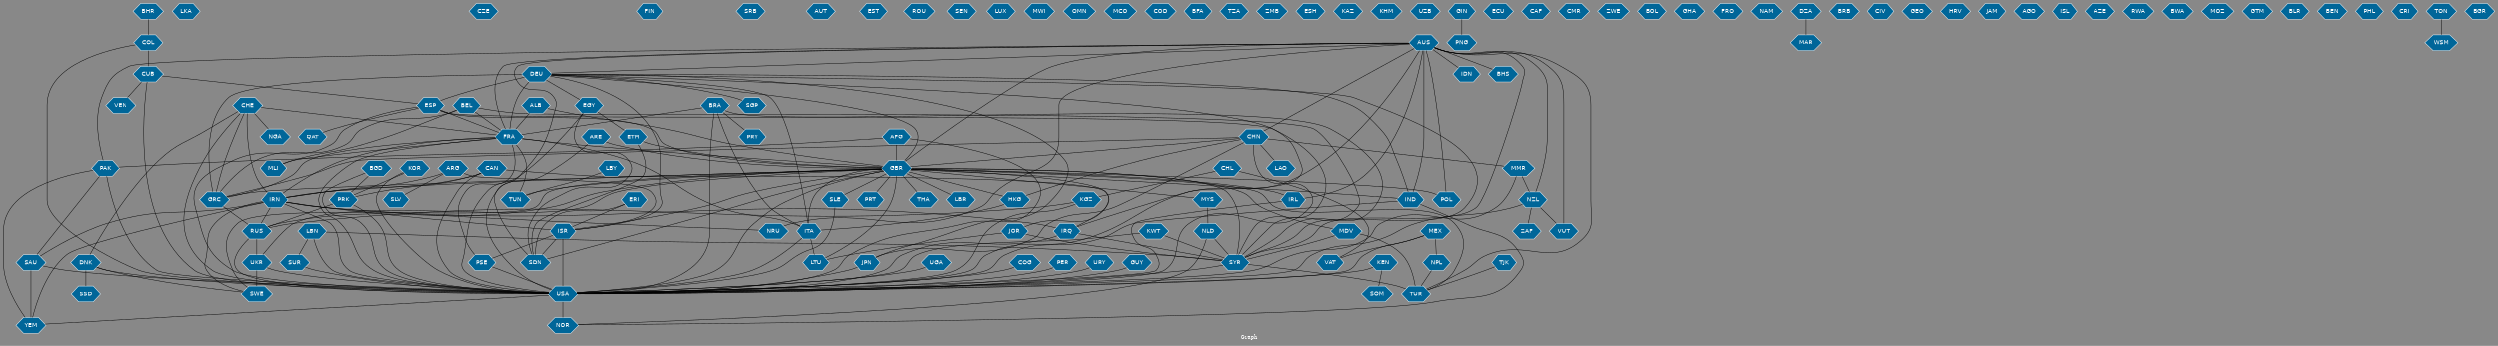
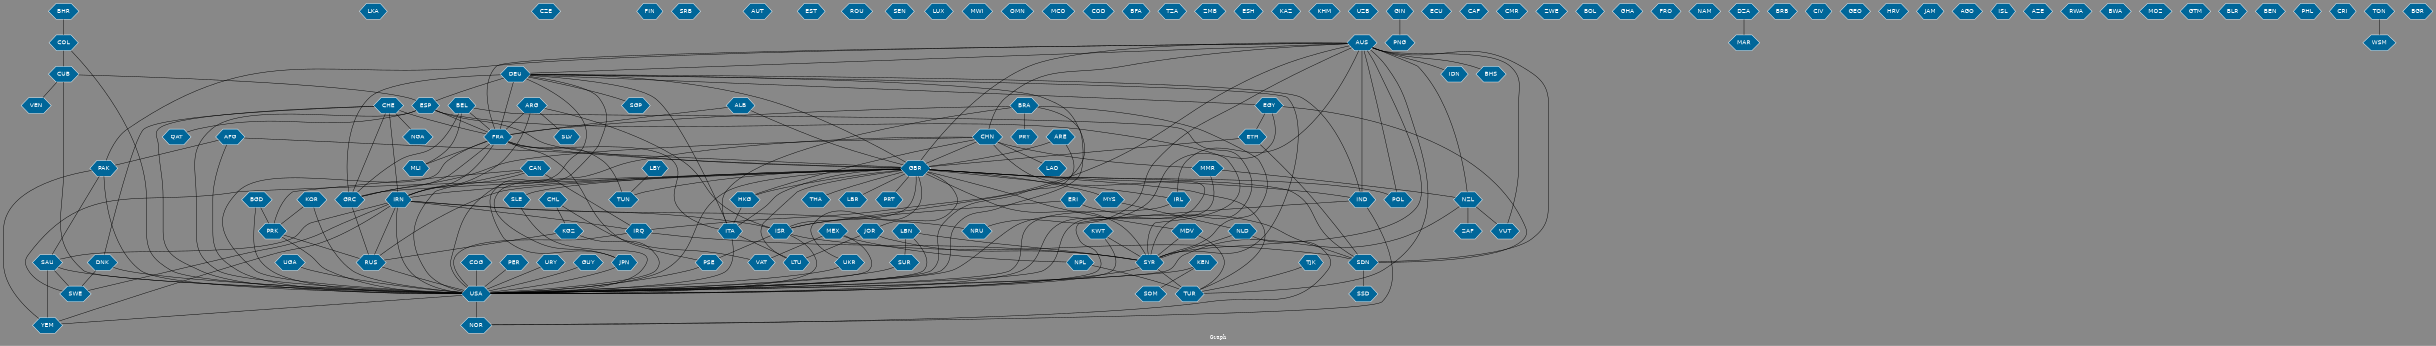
edge "ARG" -- "FRA": added
edge "RUS" -- "UKR": removed
edge "DNK" -- "SSD": now "SDN" -- "SSD"
edge "UKR" -- "SWE": now "SAU" -- "SWE"
